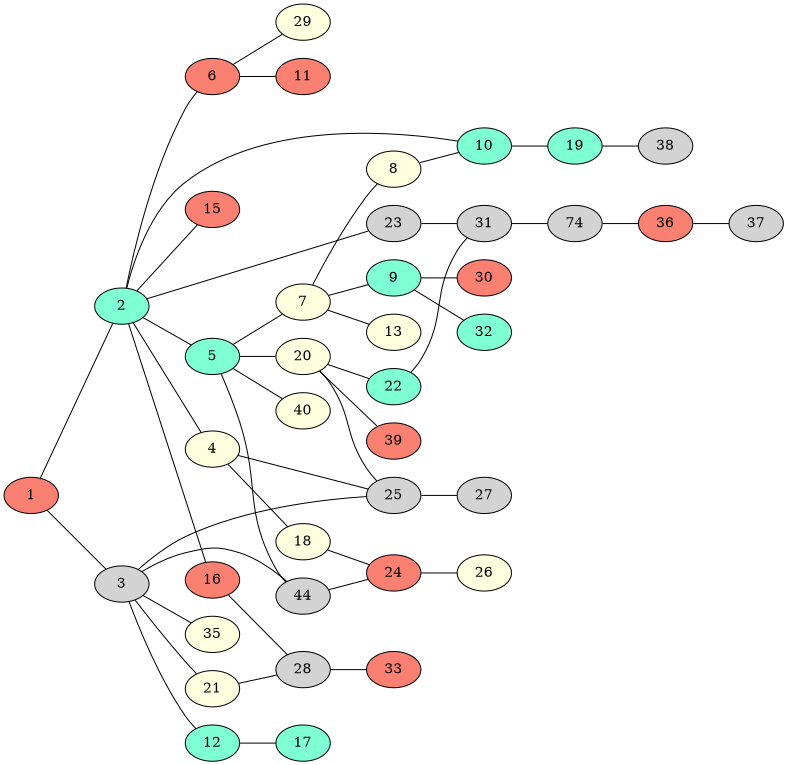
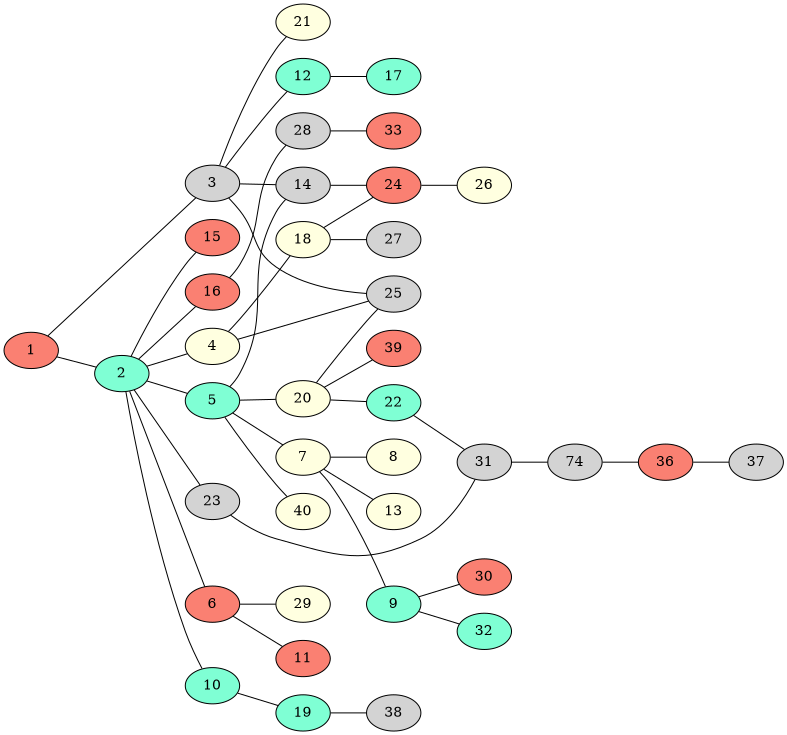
edge "10" -- "8": removed
edge "25" -- "27": now "18" -- "27"
node "44": label "44" -> "14"
node "35": removed
edge "28" -- "21": removed
